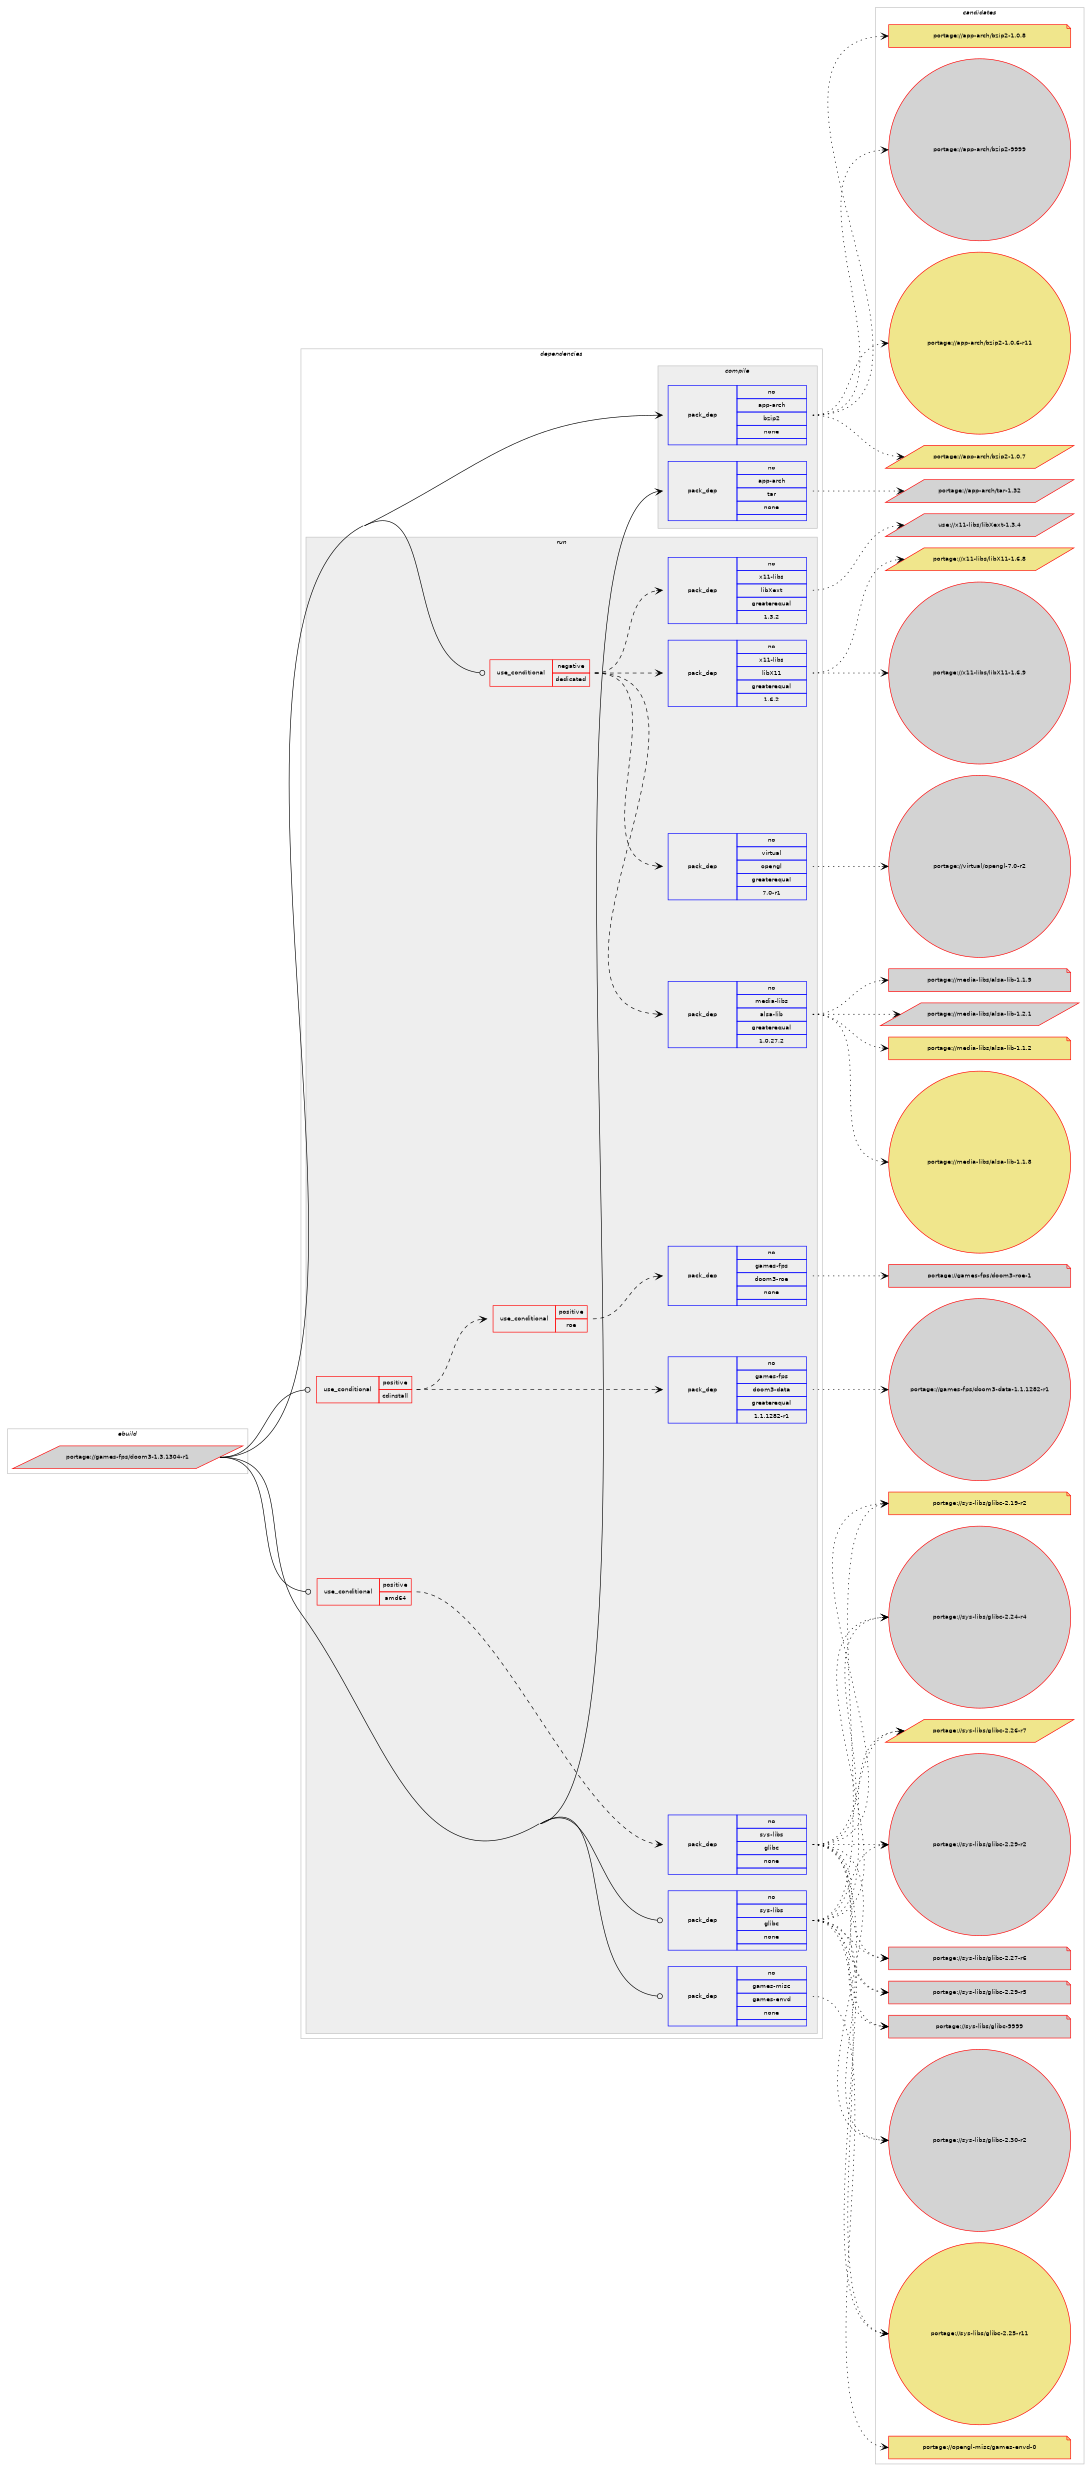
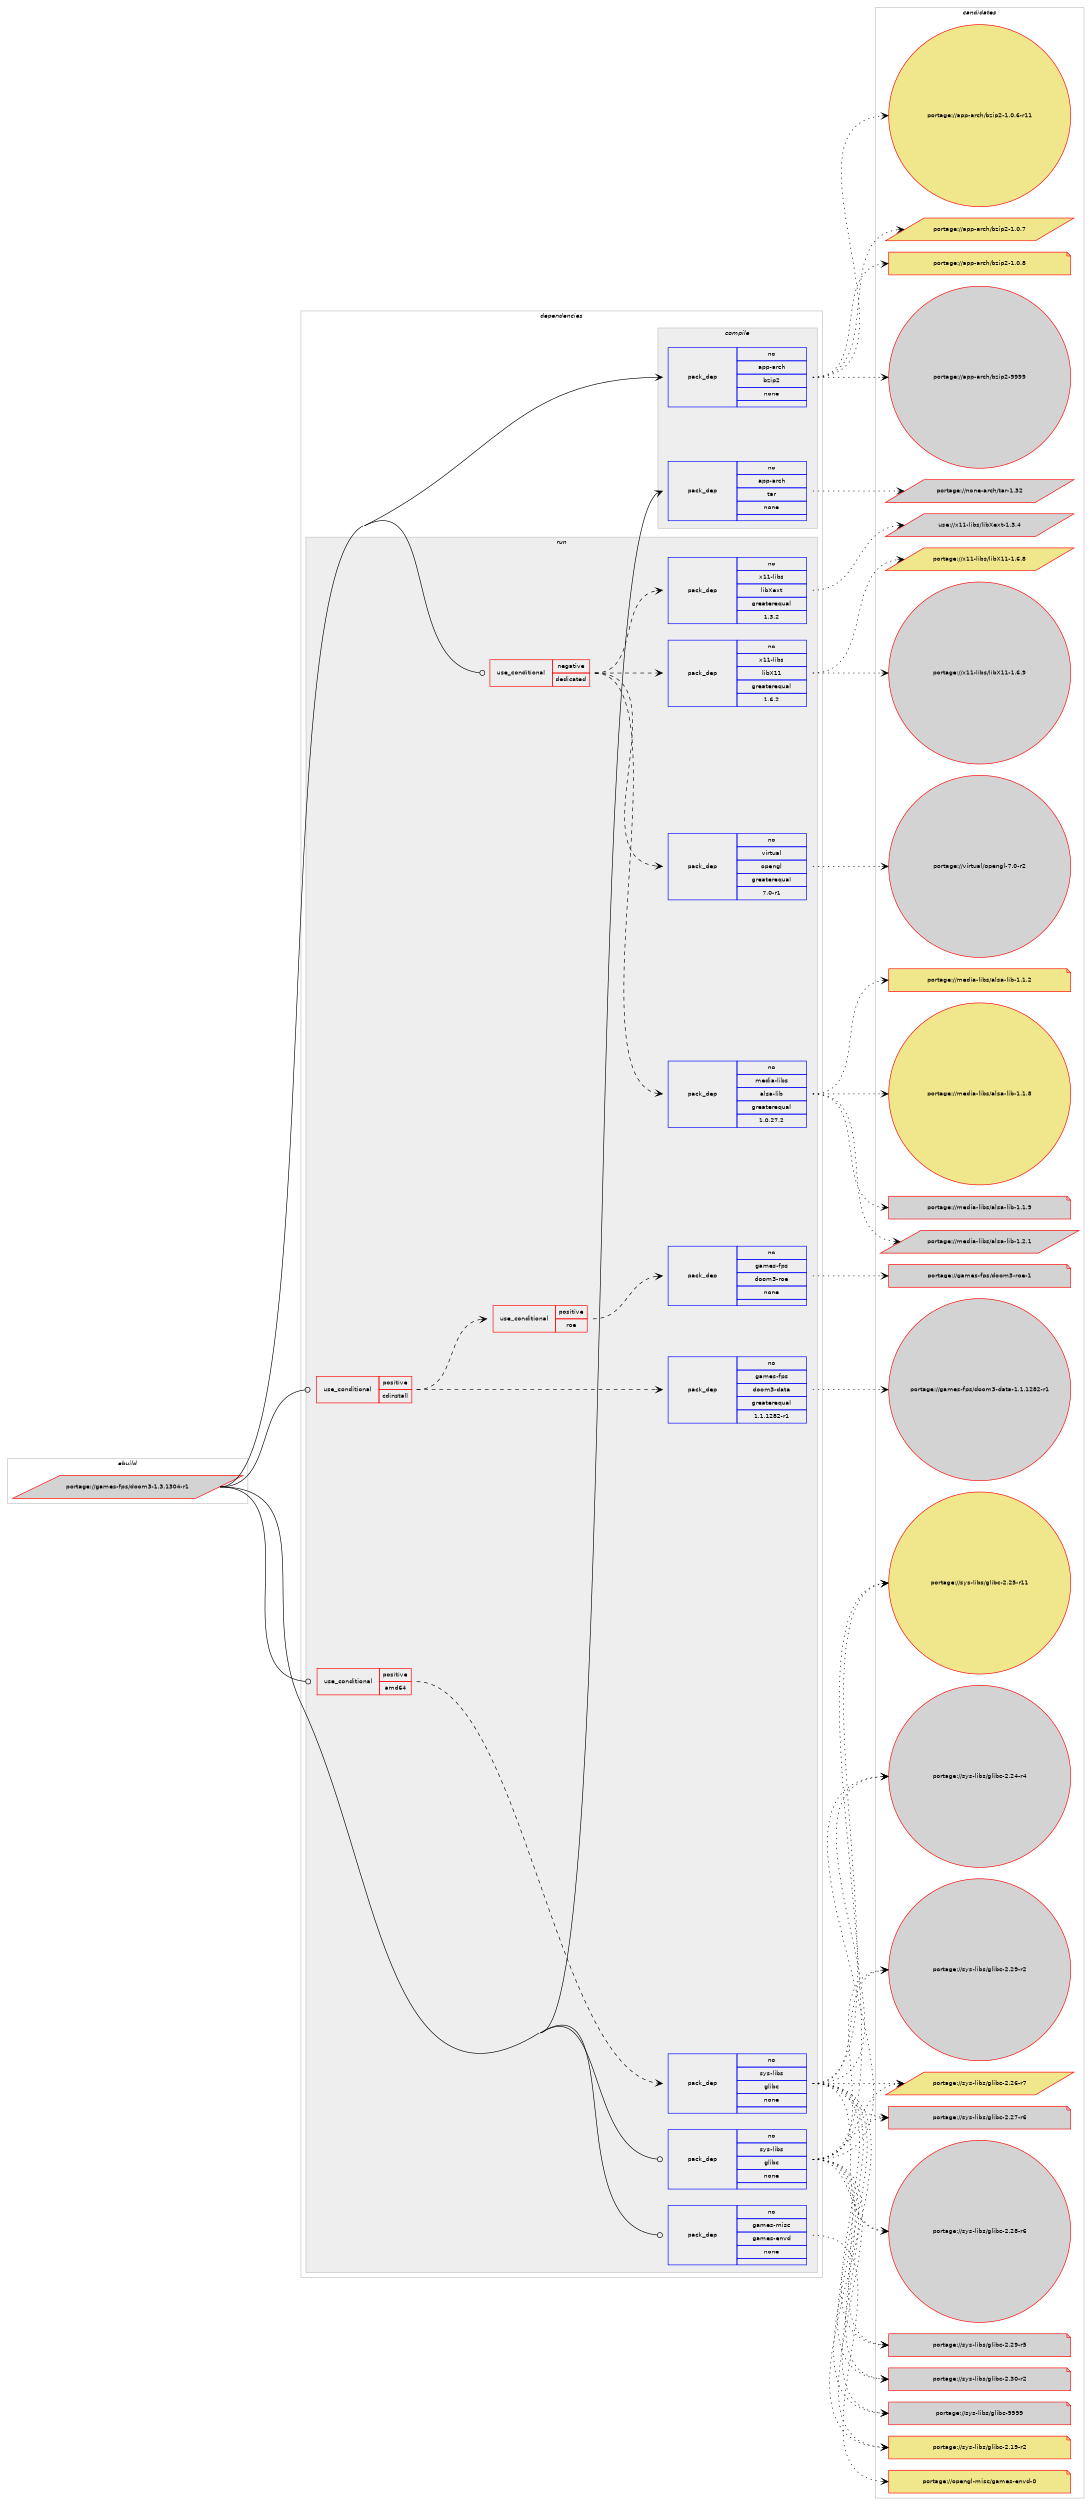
node "portage://app-arch/tar-1.32": label "portage://app-arch/tar-1.32" -> "portage://none-arch/tar-1.32"
node "portage://sys-libs/glibc-2.30-r2": shape circle -> note
node "portage://sys-libs/glibc-2.28-r6": added
